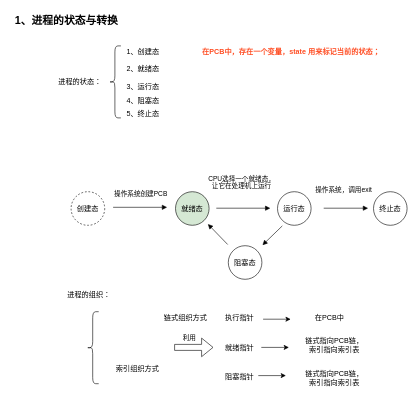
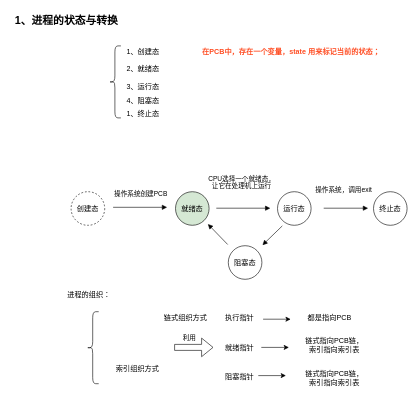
node "进程的状态：": removed
node "5、终止态": label "5、终止态" -> "1、终止态"
node "在PCB中": label "在PCB中" -> "都是指向PCB"
